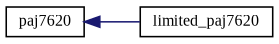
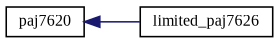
node "limited_paj7620": label "limited_paj7620" -> "limited_paj7626"
